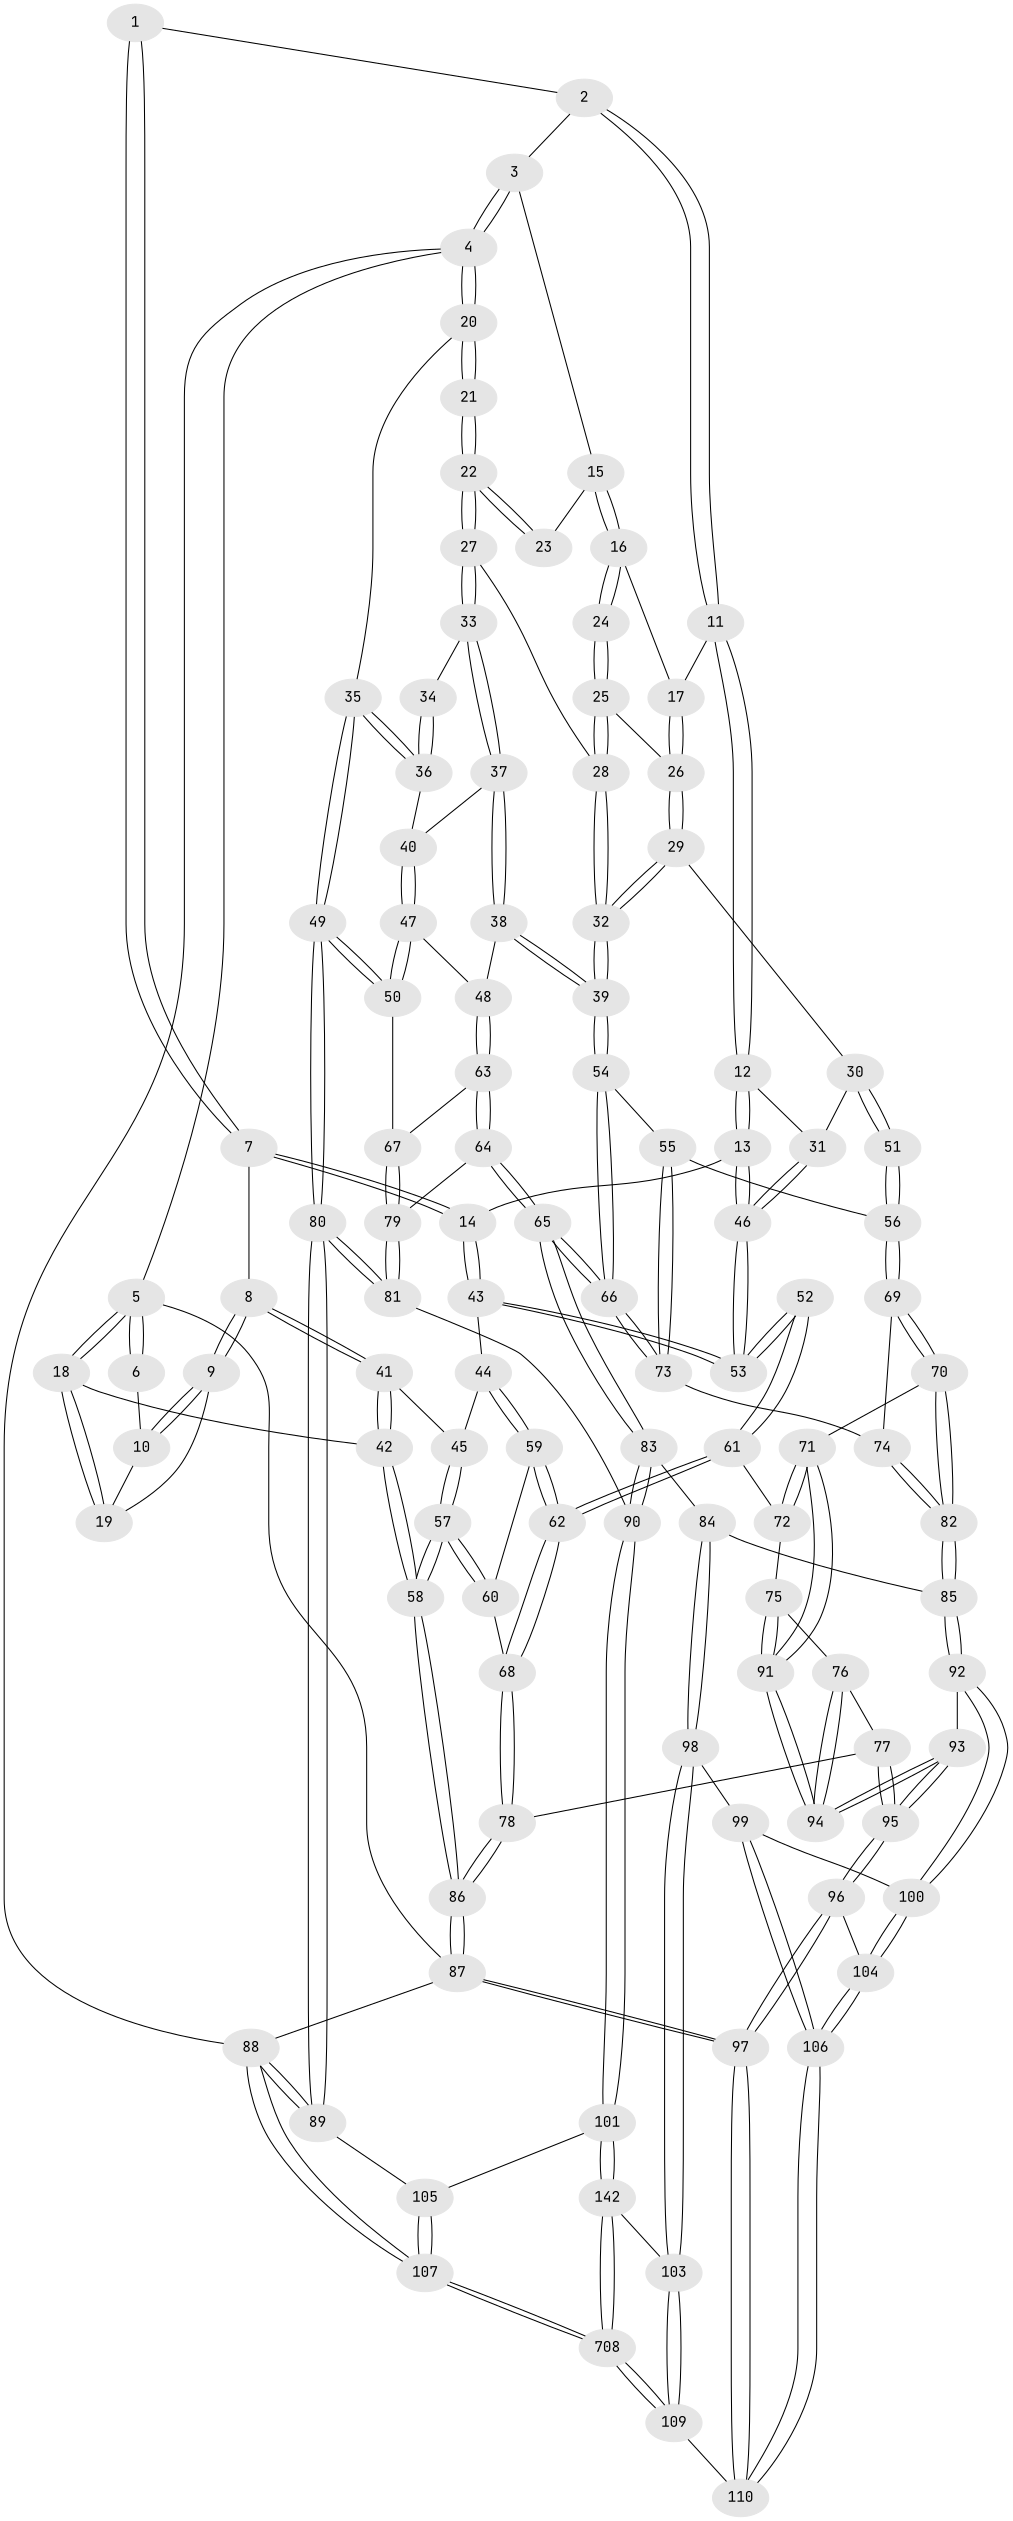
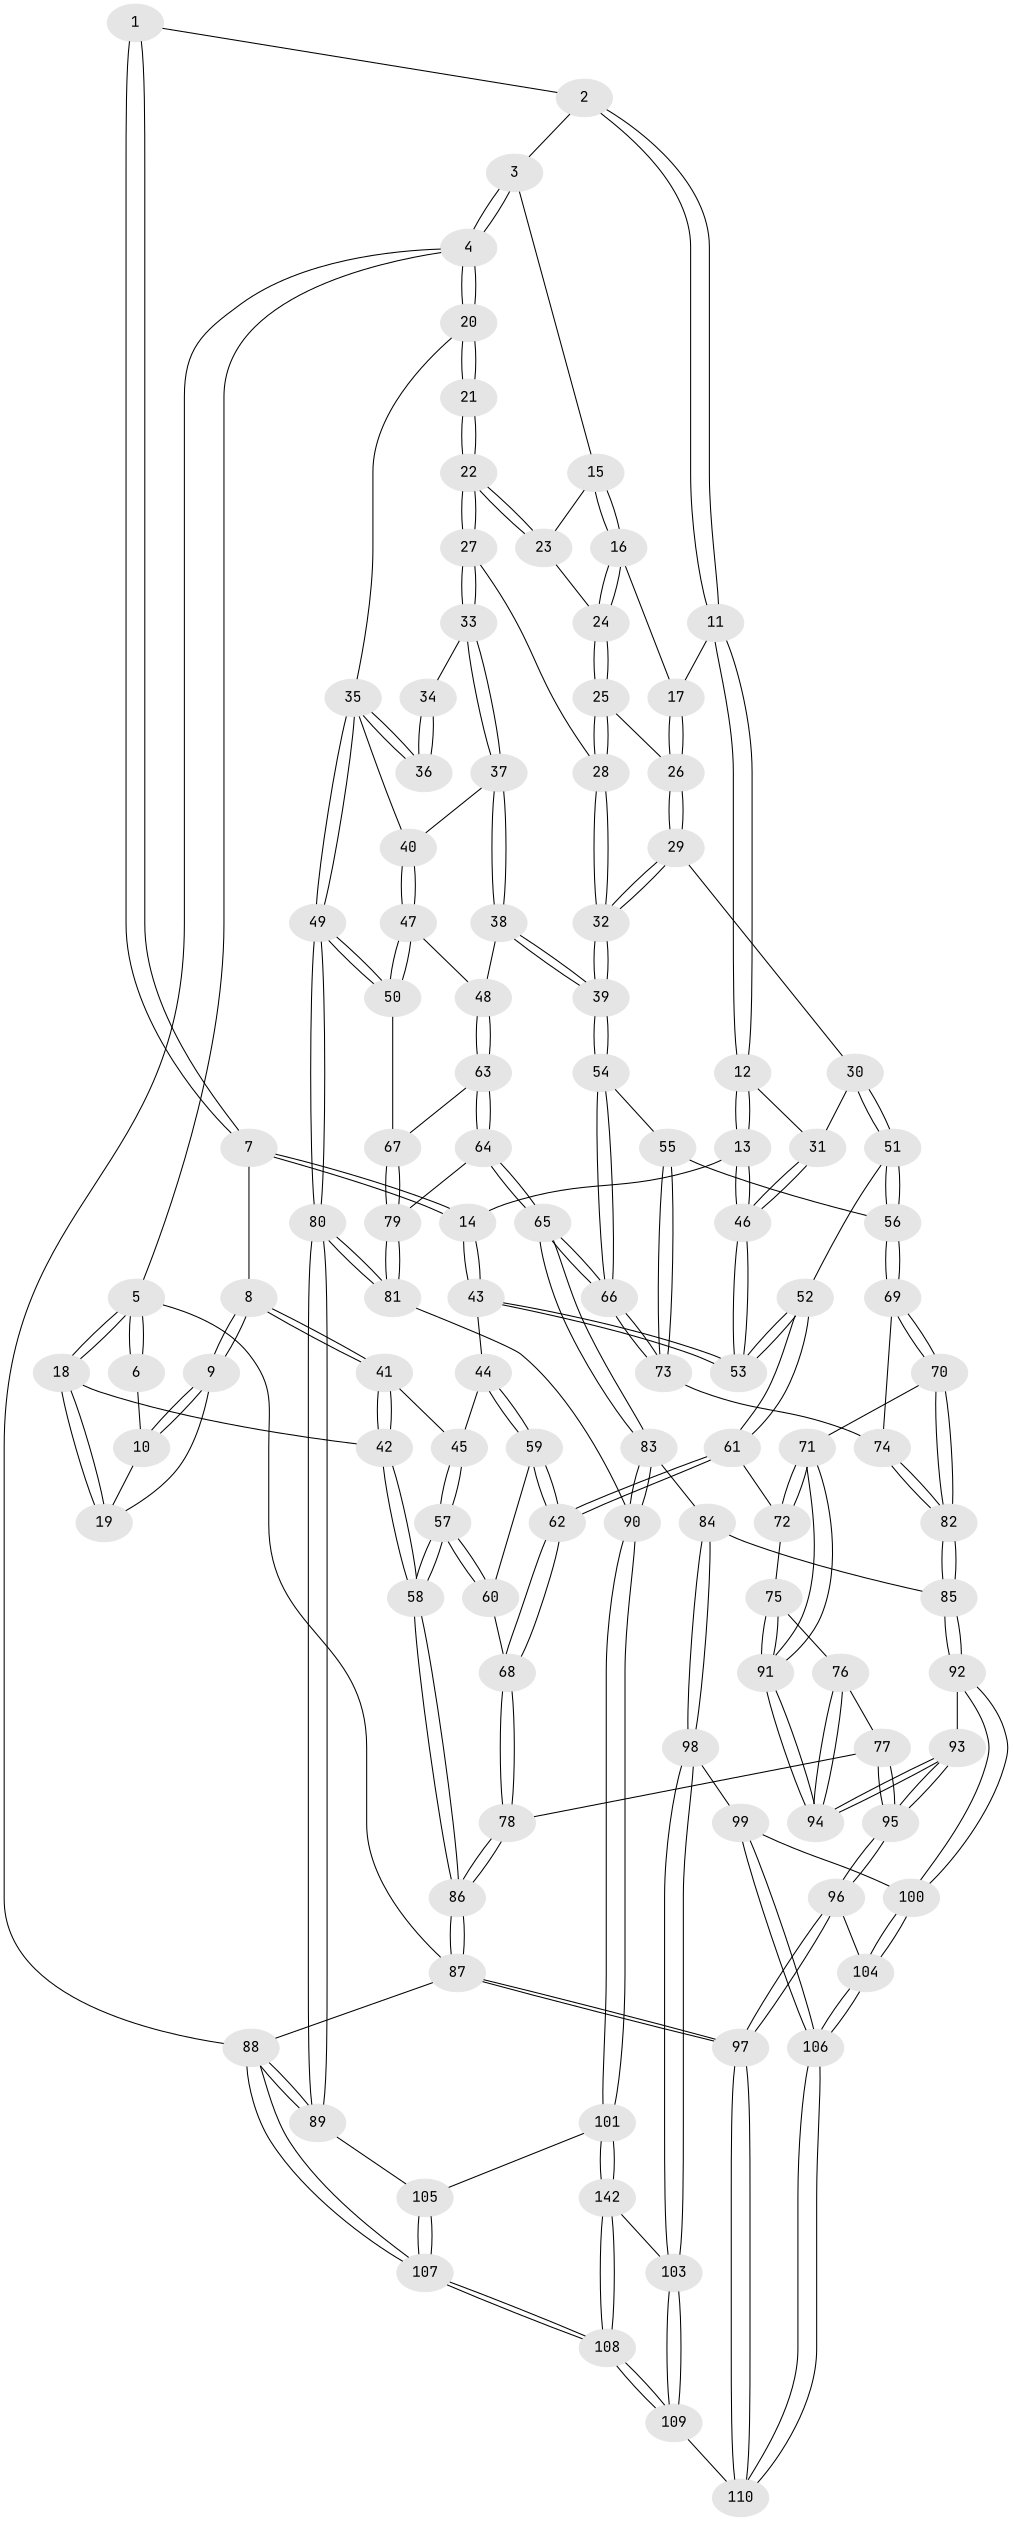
edge "23" -- "24": added
edge "36" -- "40": now "35" -- "40"
edge "51" -- "52": added
node "708": label "708" -> "108"
